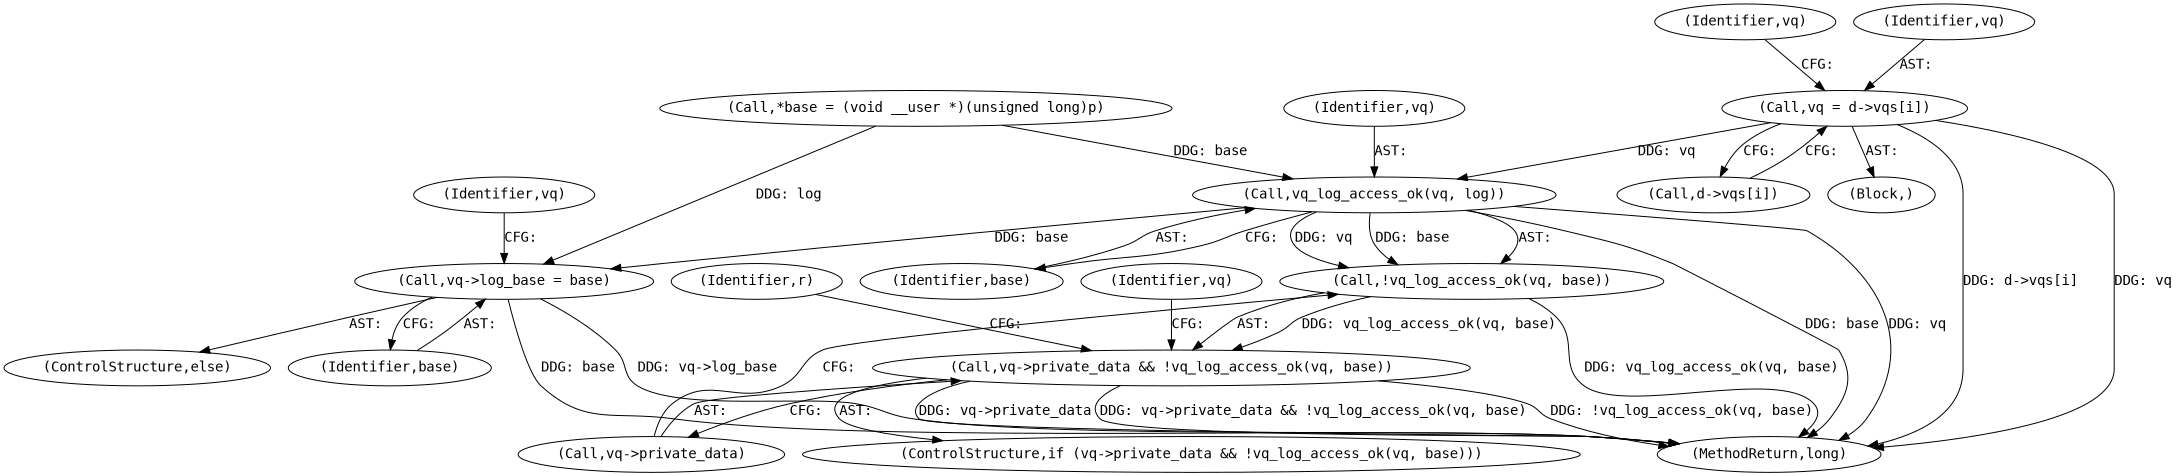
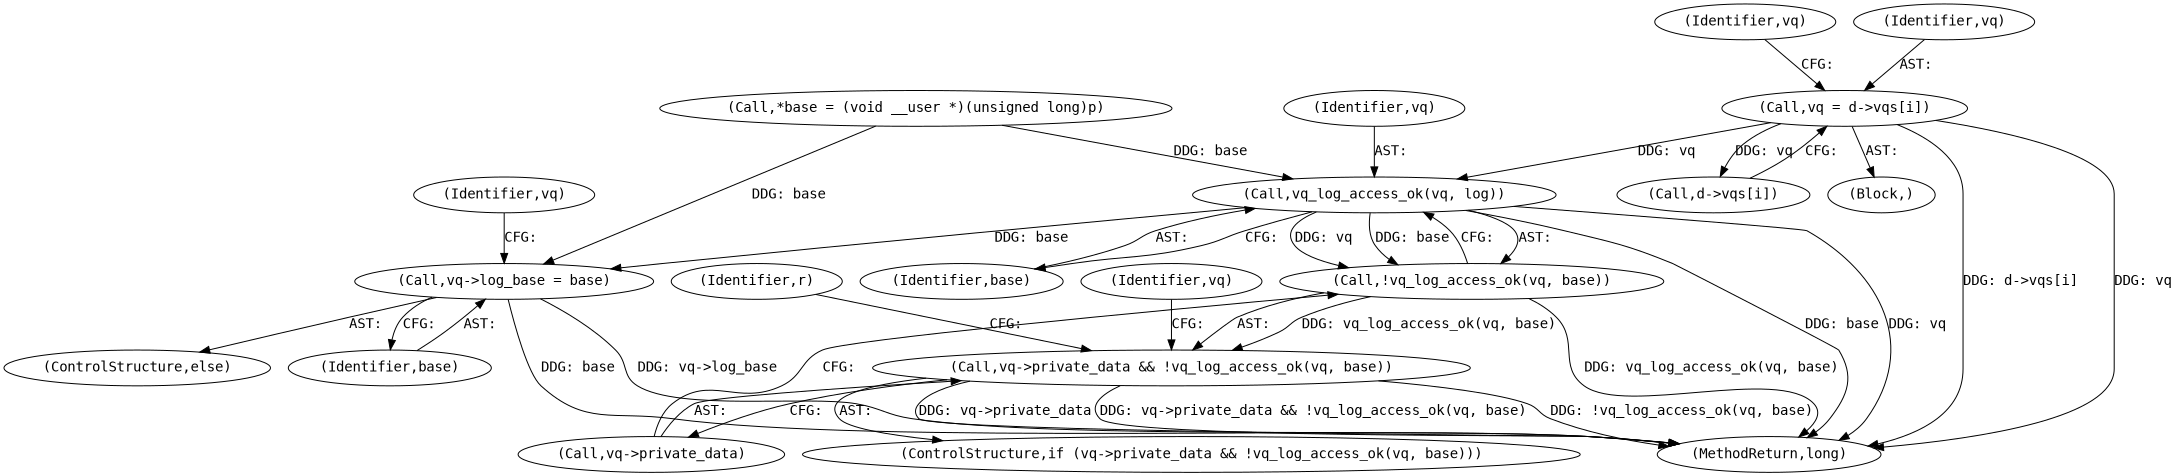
edge "(Call,vq = d->vqs[i])" -> "(Call,d->vqs[i])": label "CFG: " -> "DDG: vq"
edge "(Call,*base = (void __user *)(unsigned long)p)" -> "(Call,vq->log_base = base)": label "DDG: log" -> "DDG: base"
edge "(Call,!vq_log_access_ok(vq, base))" -> "(Call,vq_log_access_ok(vq, log))": added, label "CFG:"
